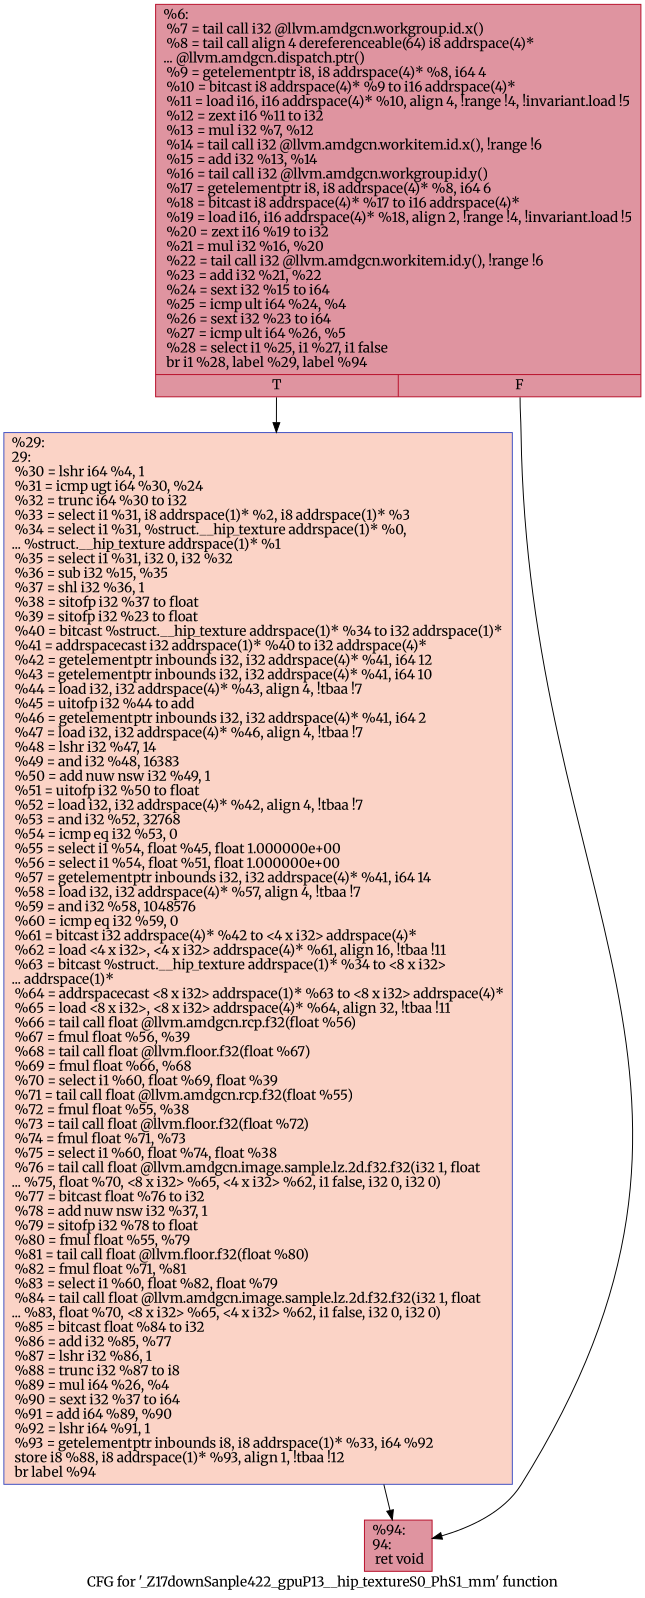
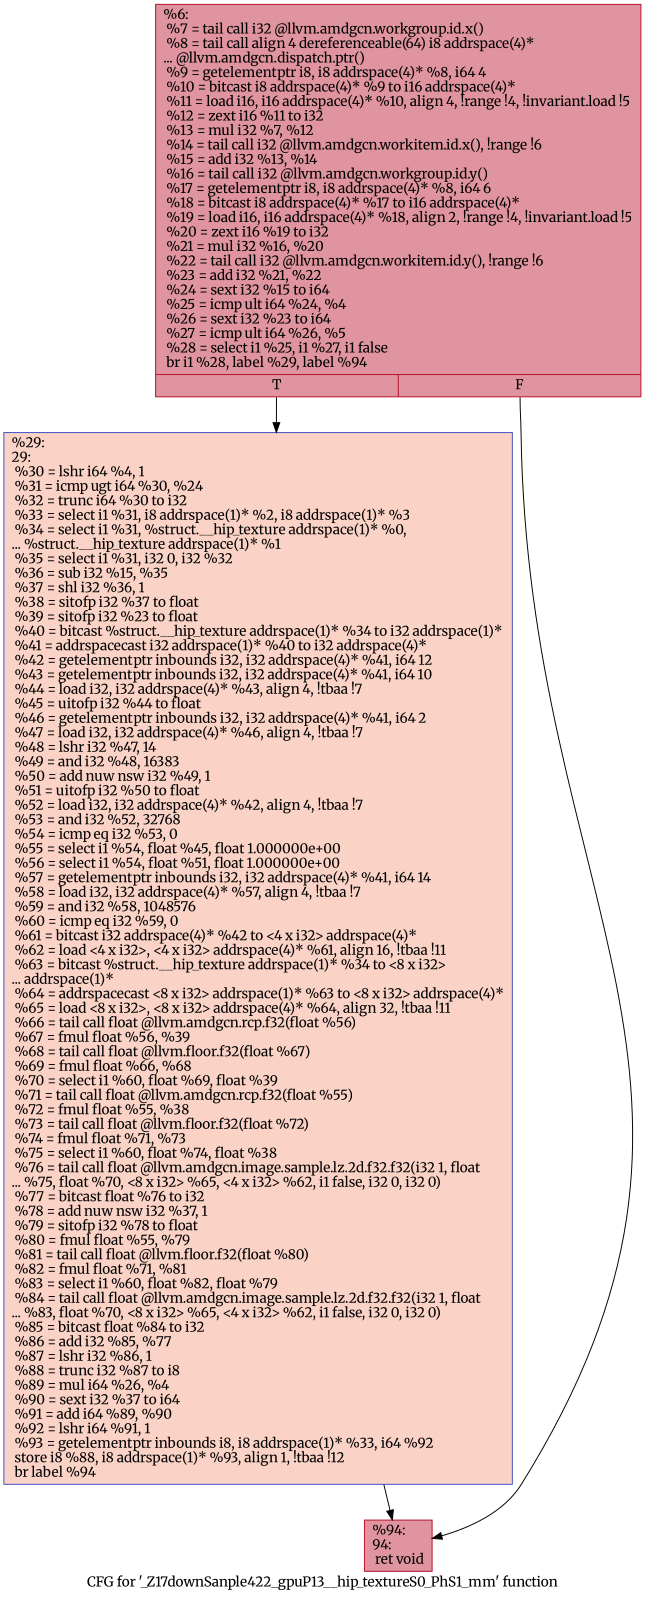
node "%29:": text "%45 = uitofp i32 %44 to add" -> "%45 = uitofp i32 %44 to float"
